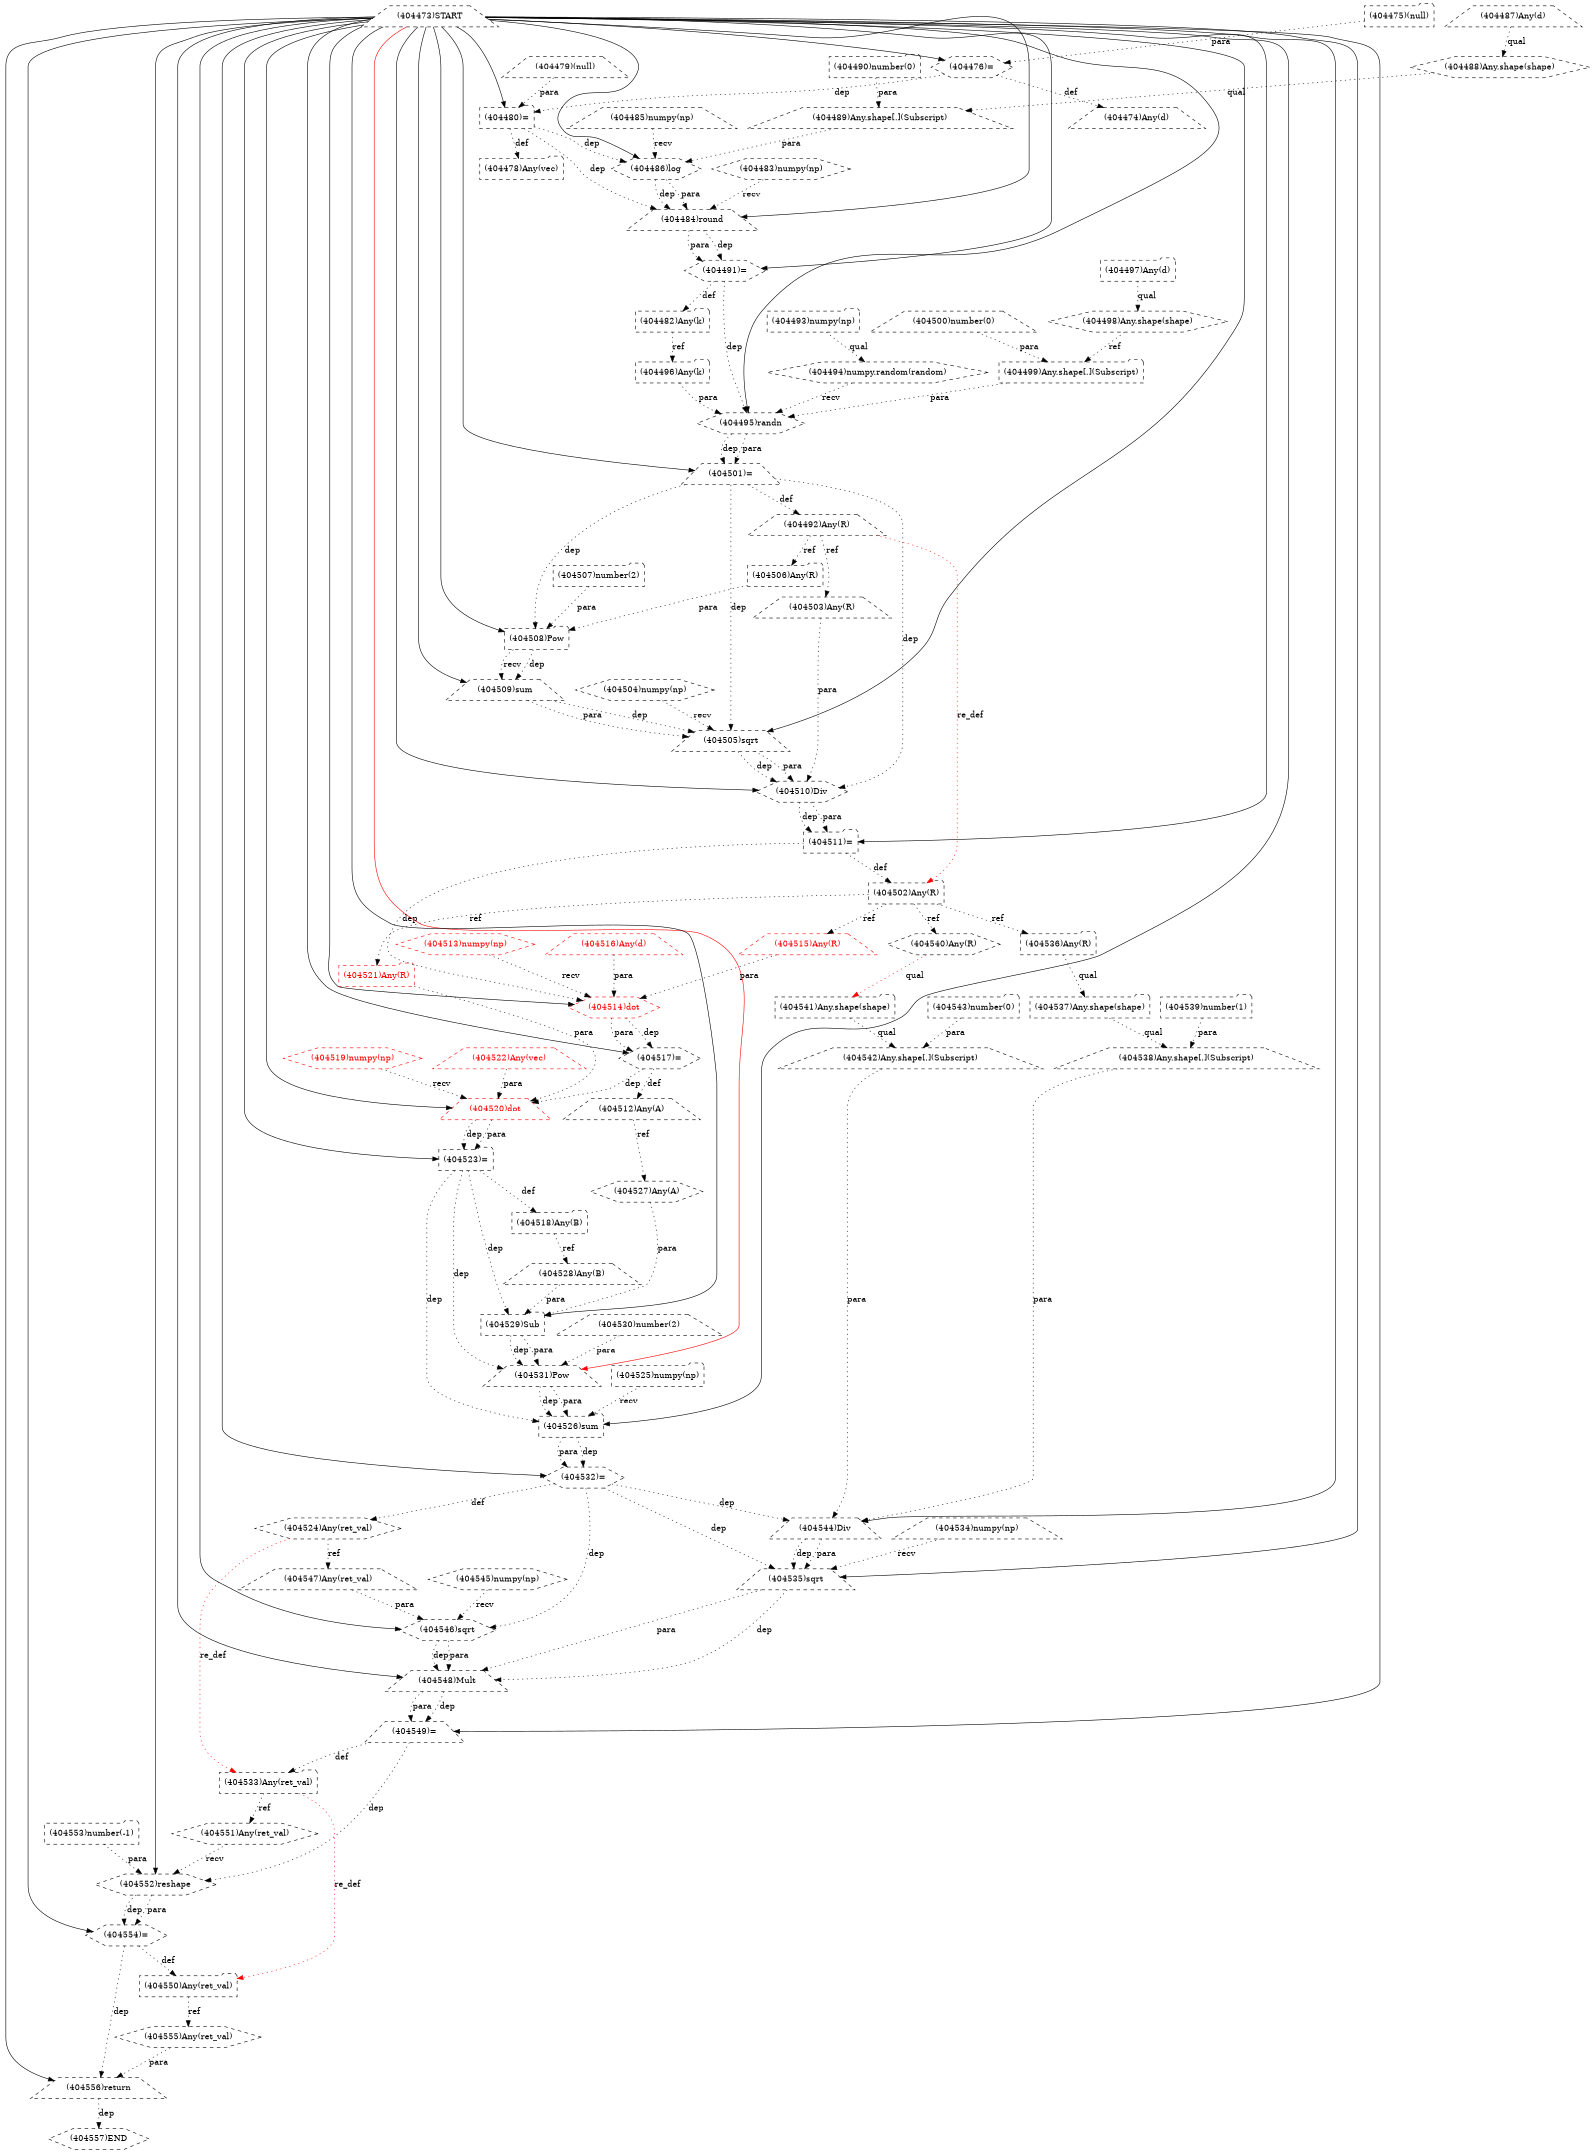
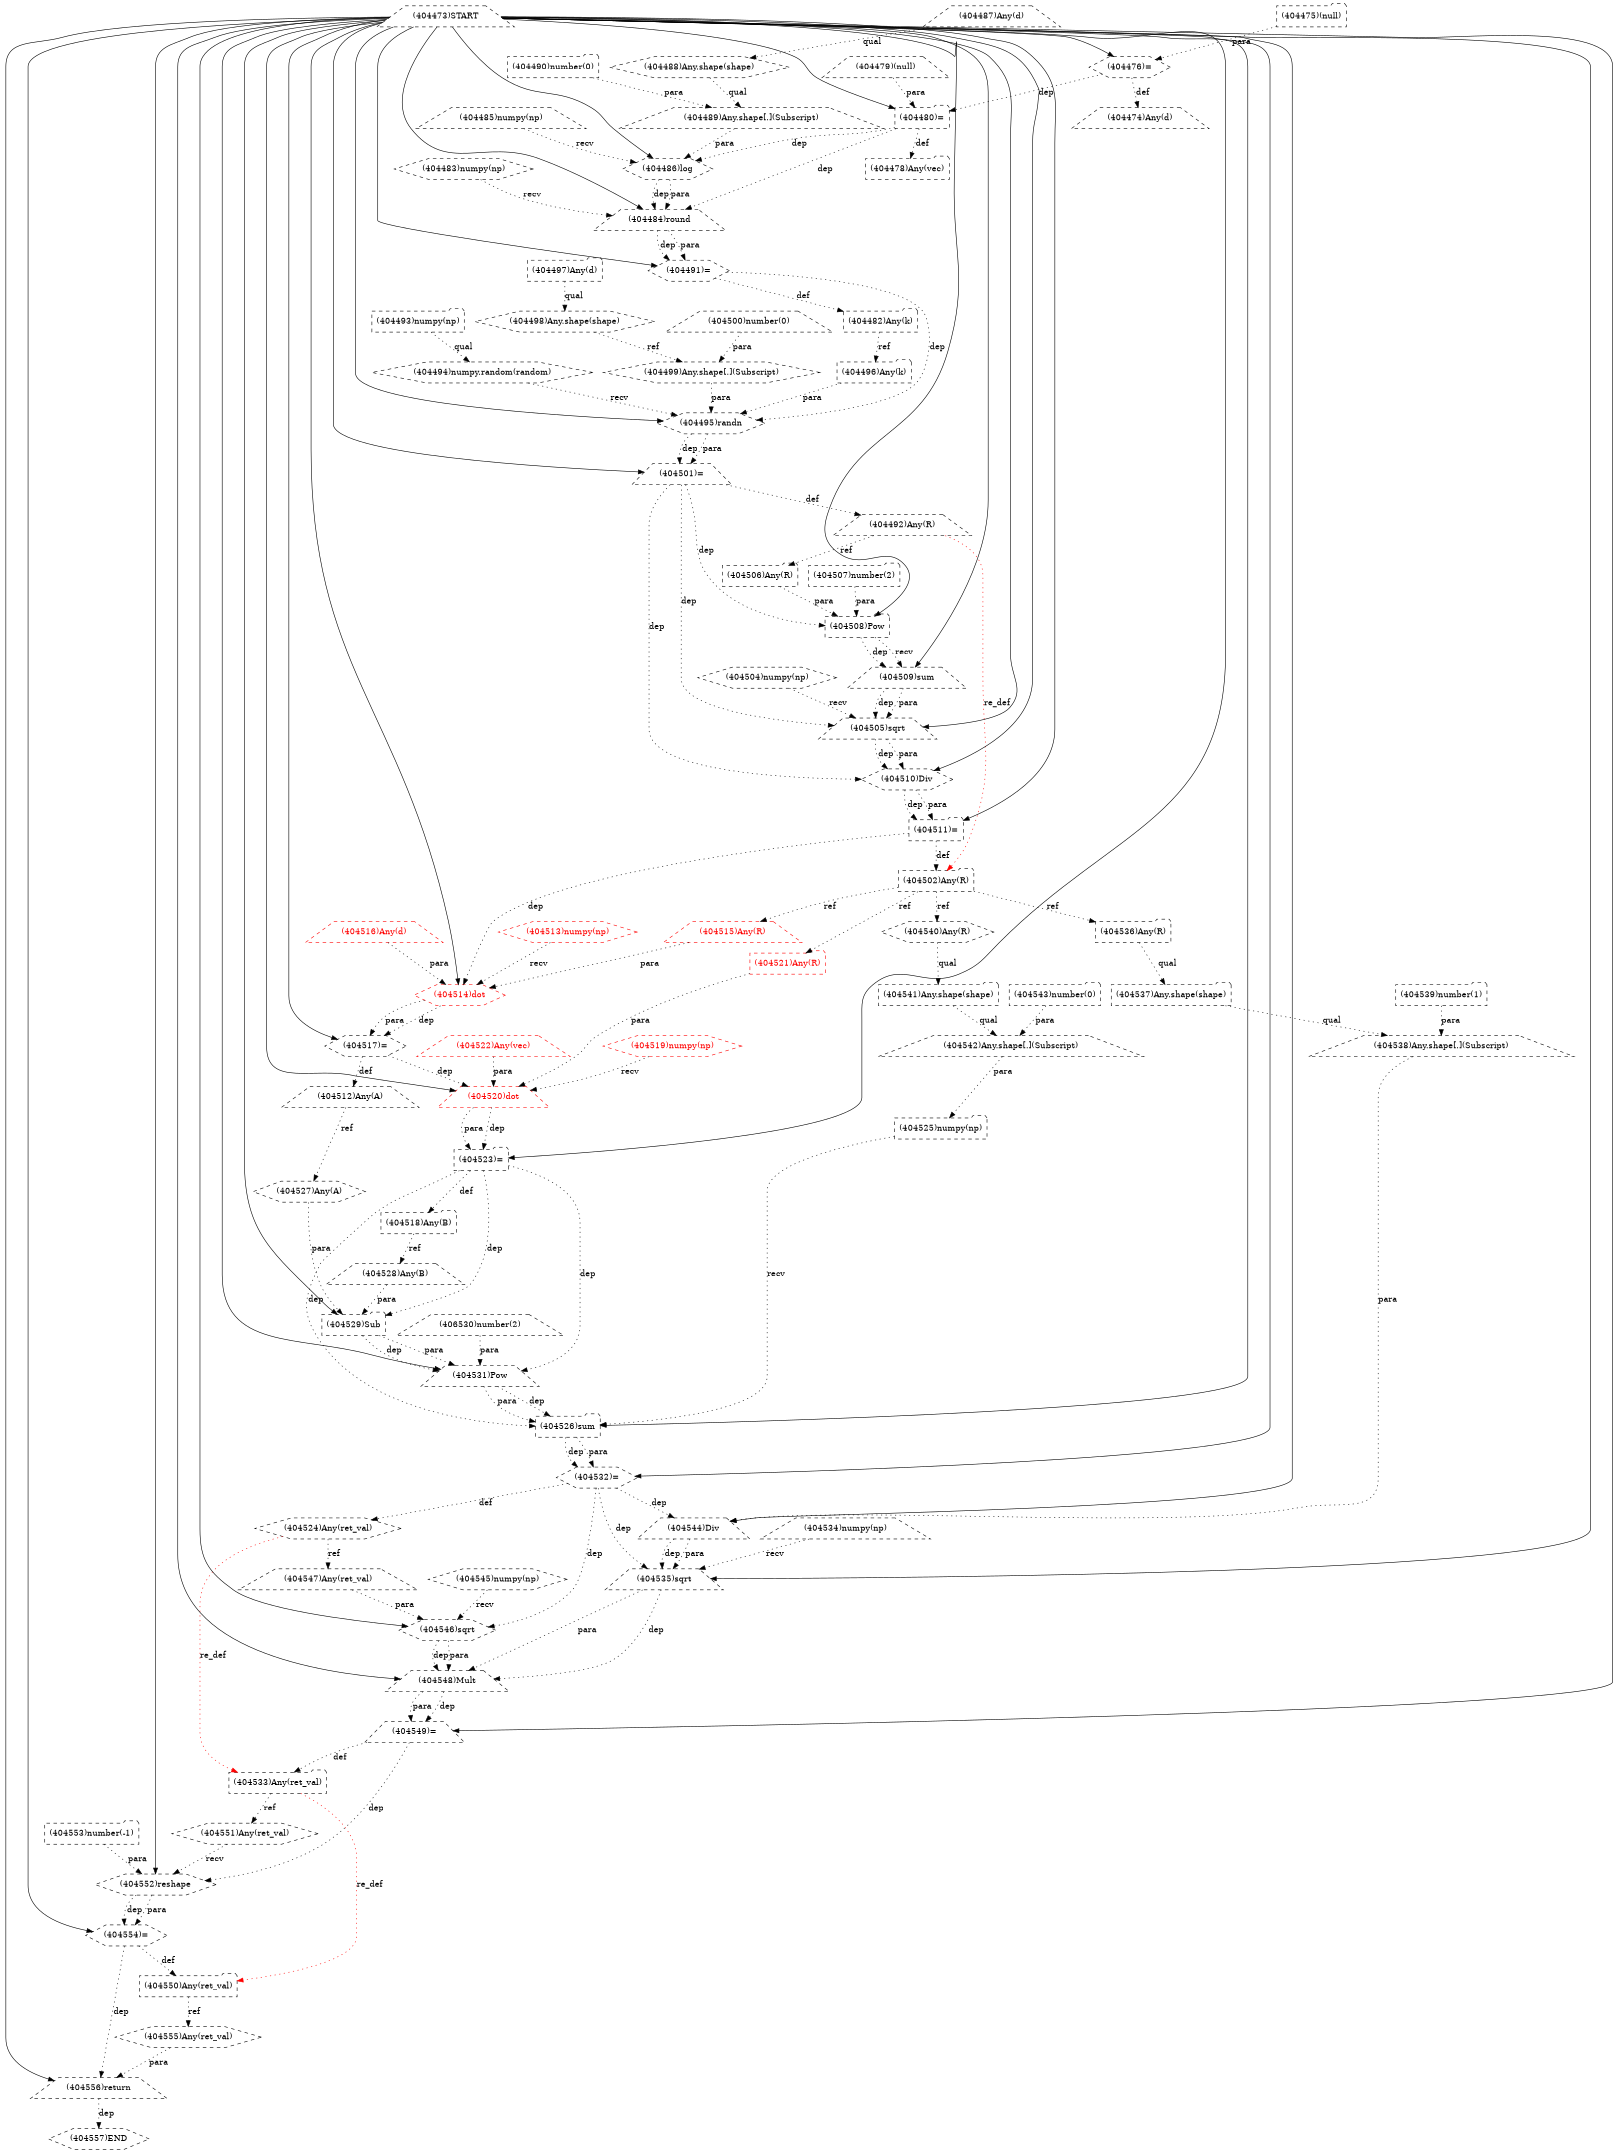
node "(404499)Any.shape[.](Subscript)": shape folder -> hexagon
node "(404503)Any(R)": removed
edge "(404473)START" -> "(404531)Pow": color red -> black
edge "(404540)Any(R)" -> "(404541)Any.shape(shape)": color red -> black
edge "(404542)Any.shape[.](Subscript)" -> "(404544)Div": now "(404542)Any.shape[.](Subscript)" -> "(404525)numpy(np)"
node "(404530)number(2)": label "(404530)number(2)" -> "(406530)number(2)"
